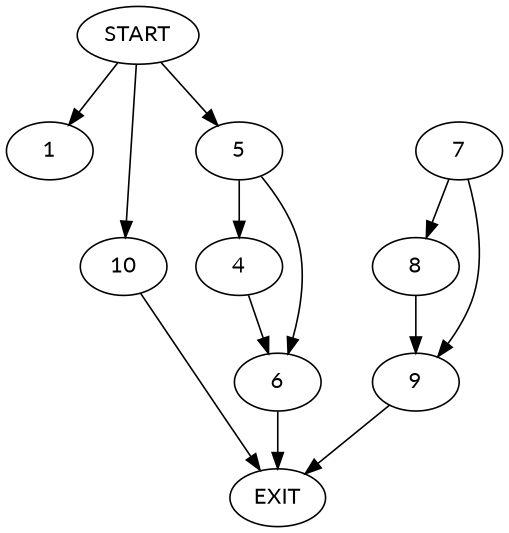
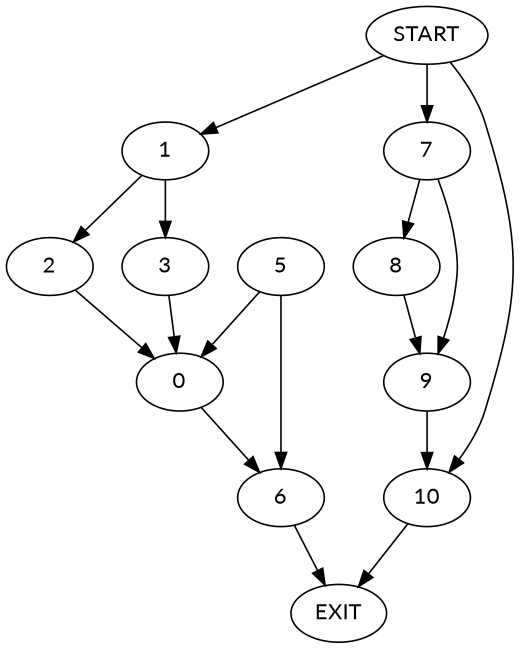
edge "START" -> "5": now "START" -> "7"
node "2": added
node "3": added
node "4": label "4" -> "0"
edge "9" -> "EXIT": now "9" -> "10"
